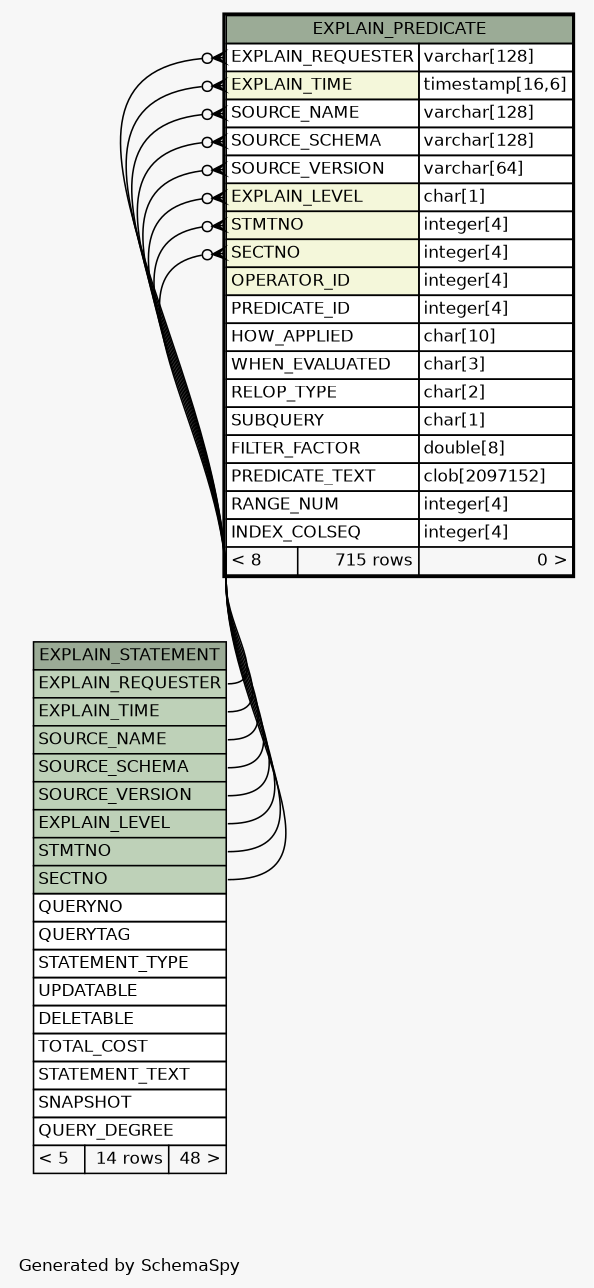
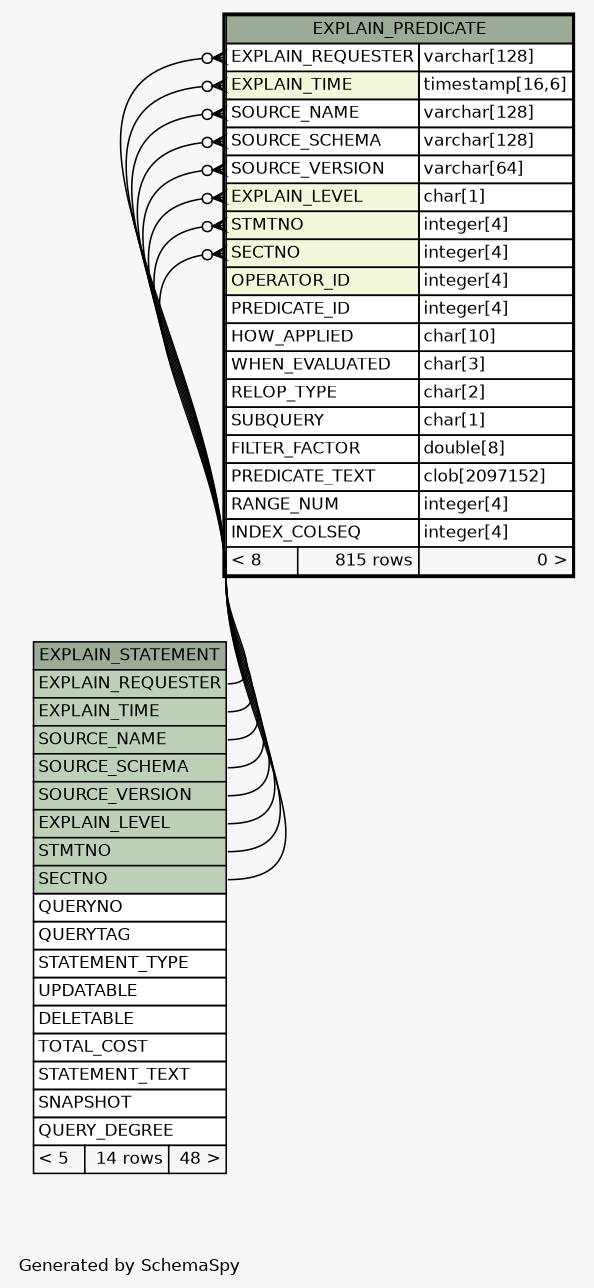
node "EXPLAIN_PREDICATE": text "715 rows" -> "815 rows"
